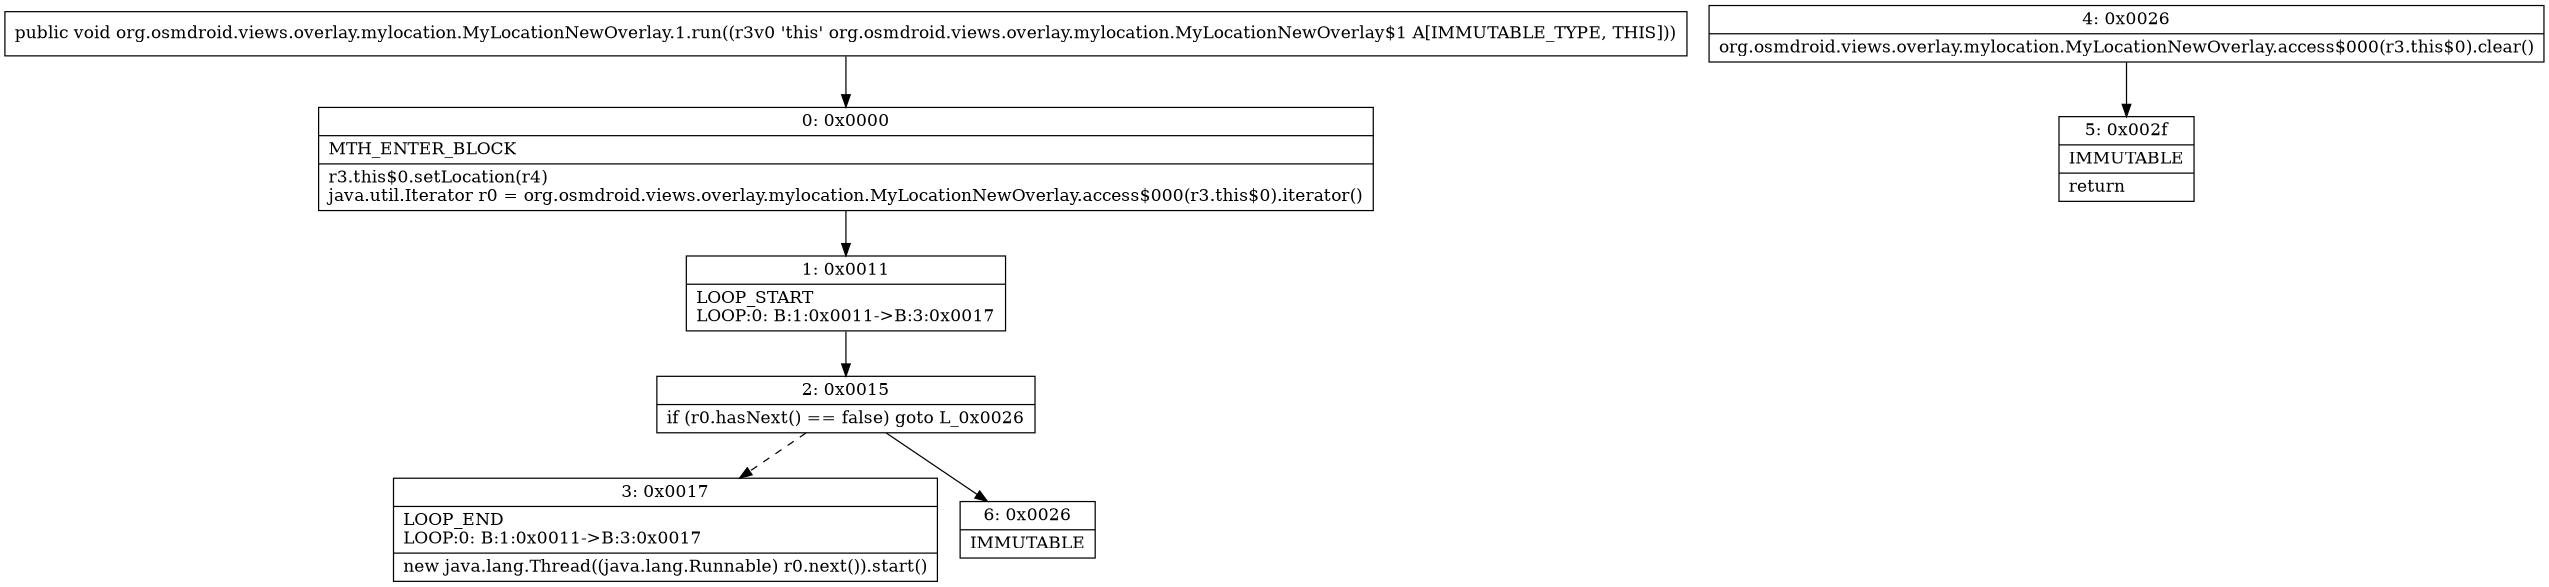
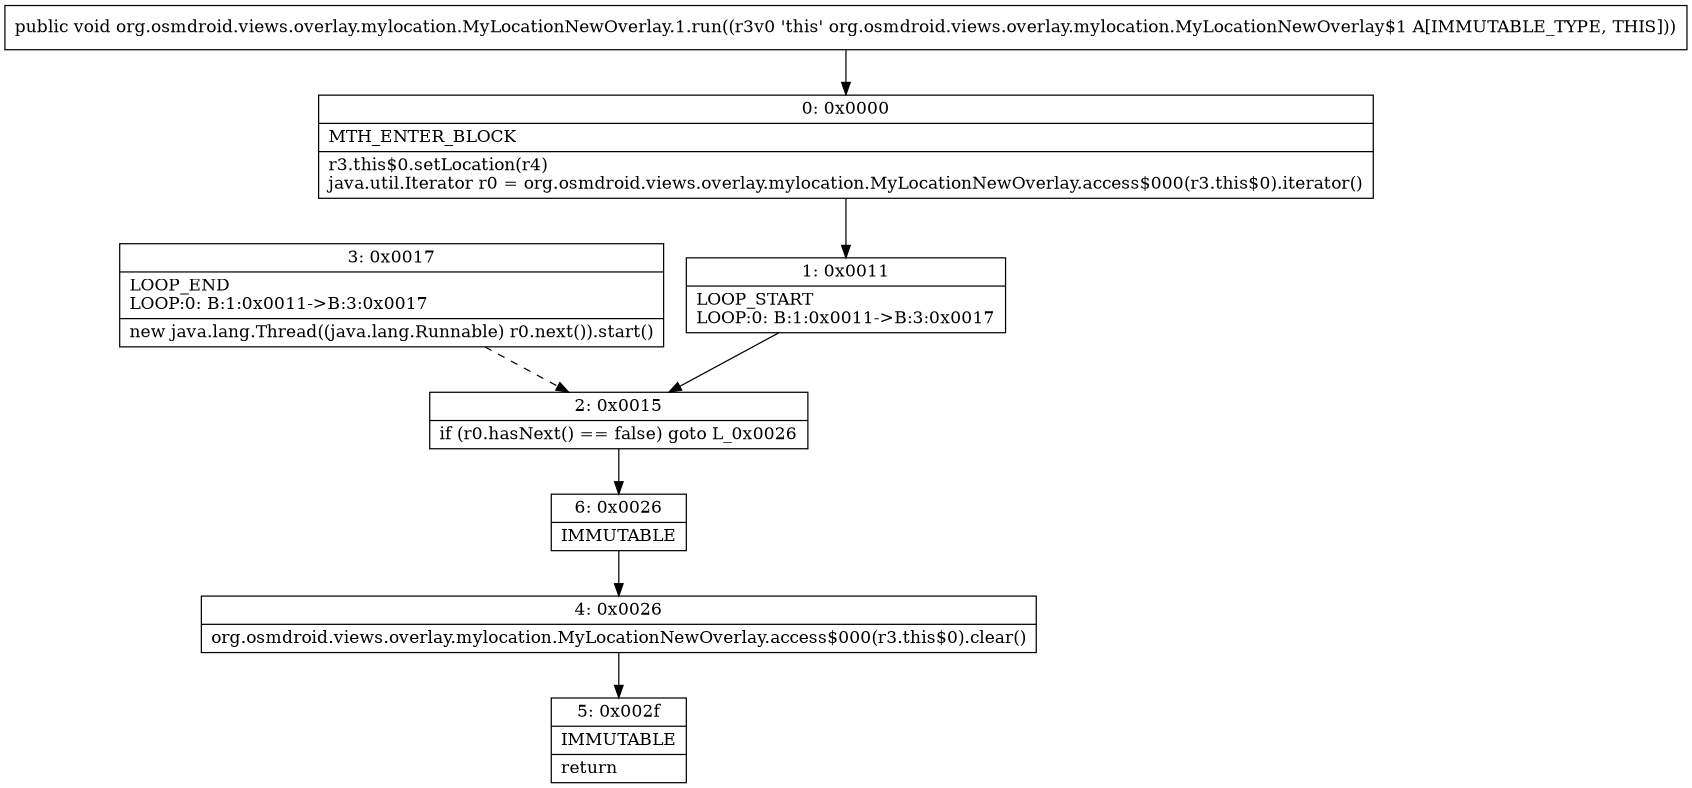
edge "2: 0x0015" -> "3: 0x0017": reversed
edge "6: 0x0026" -> "4: 0x0026": added
